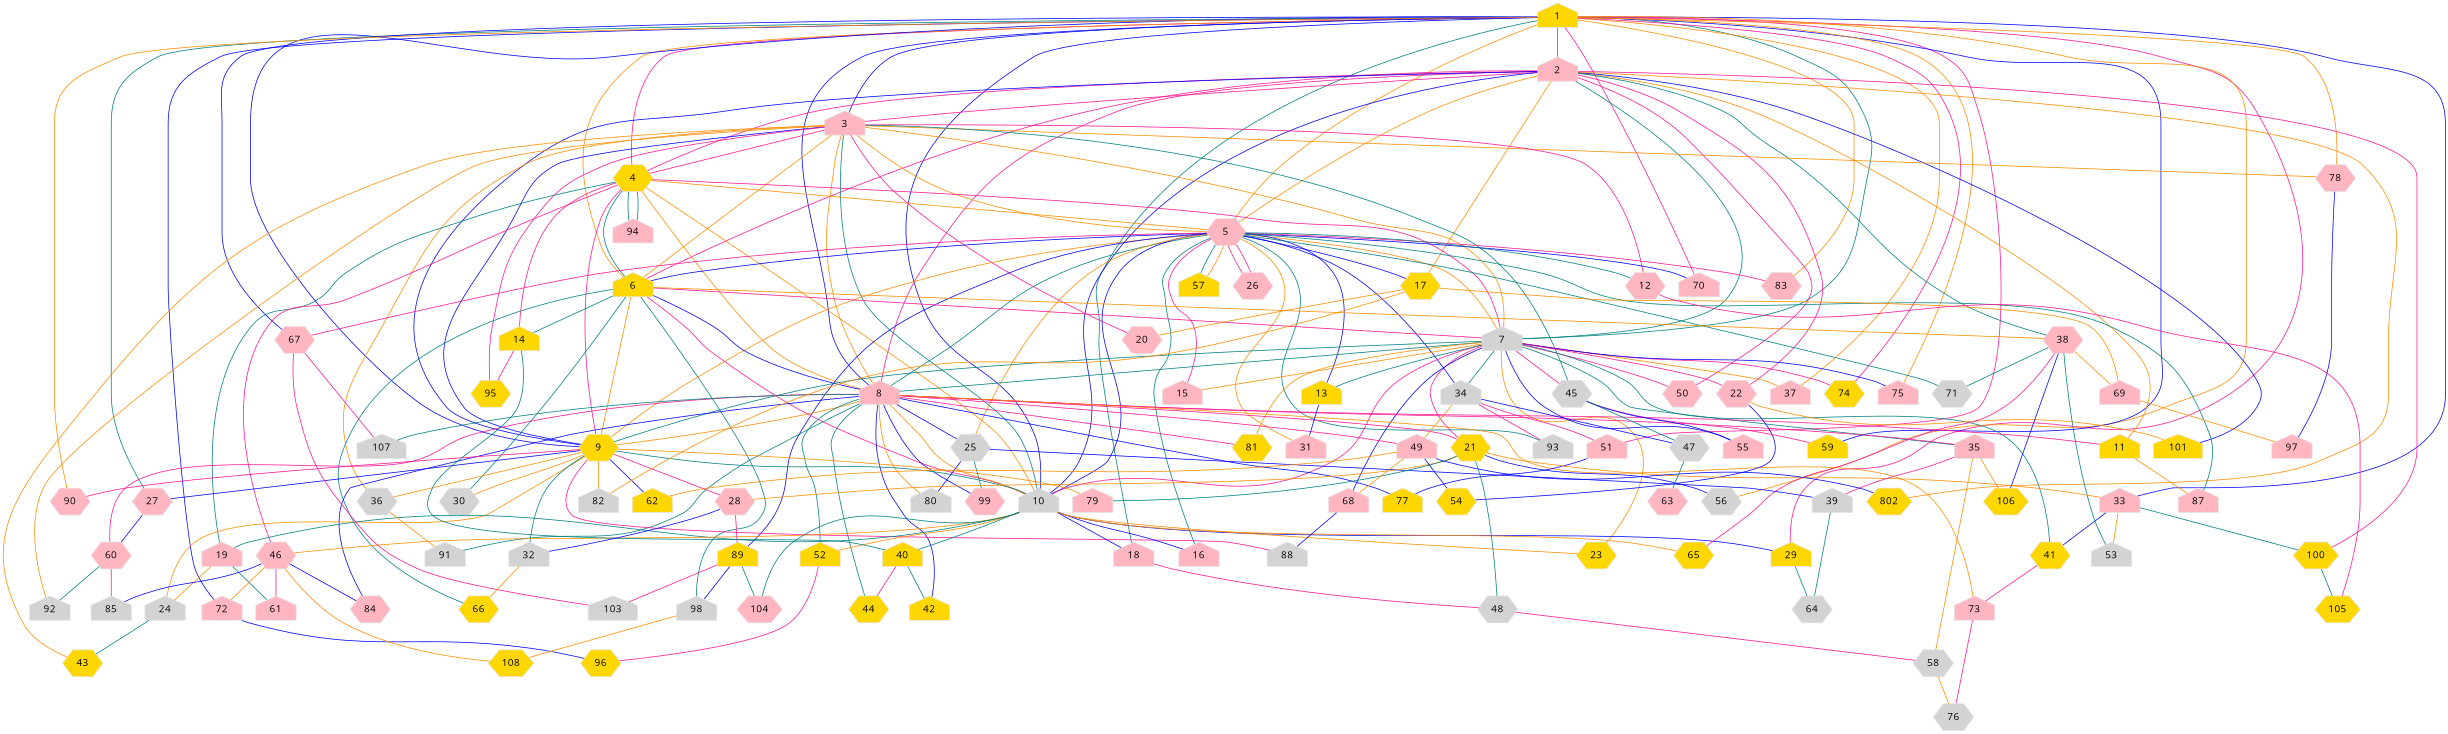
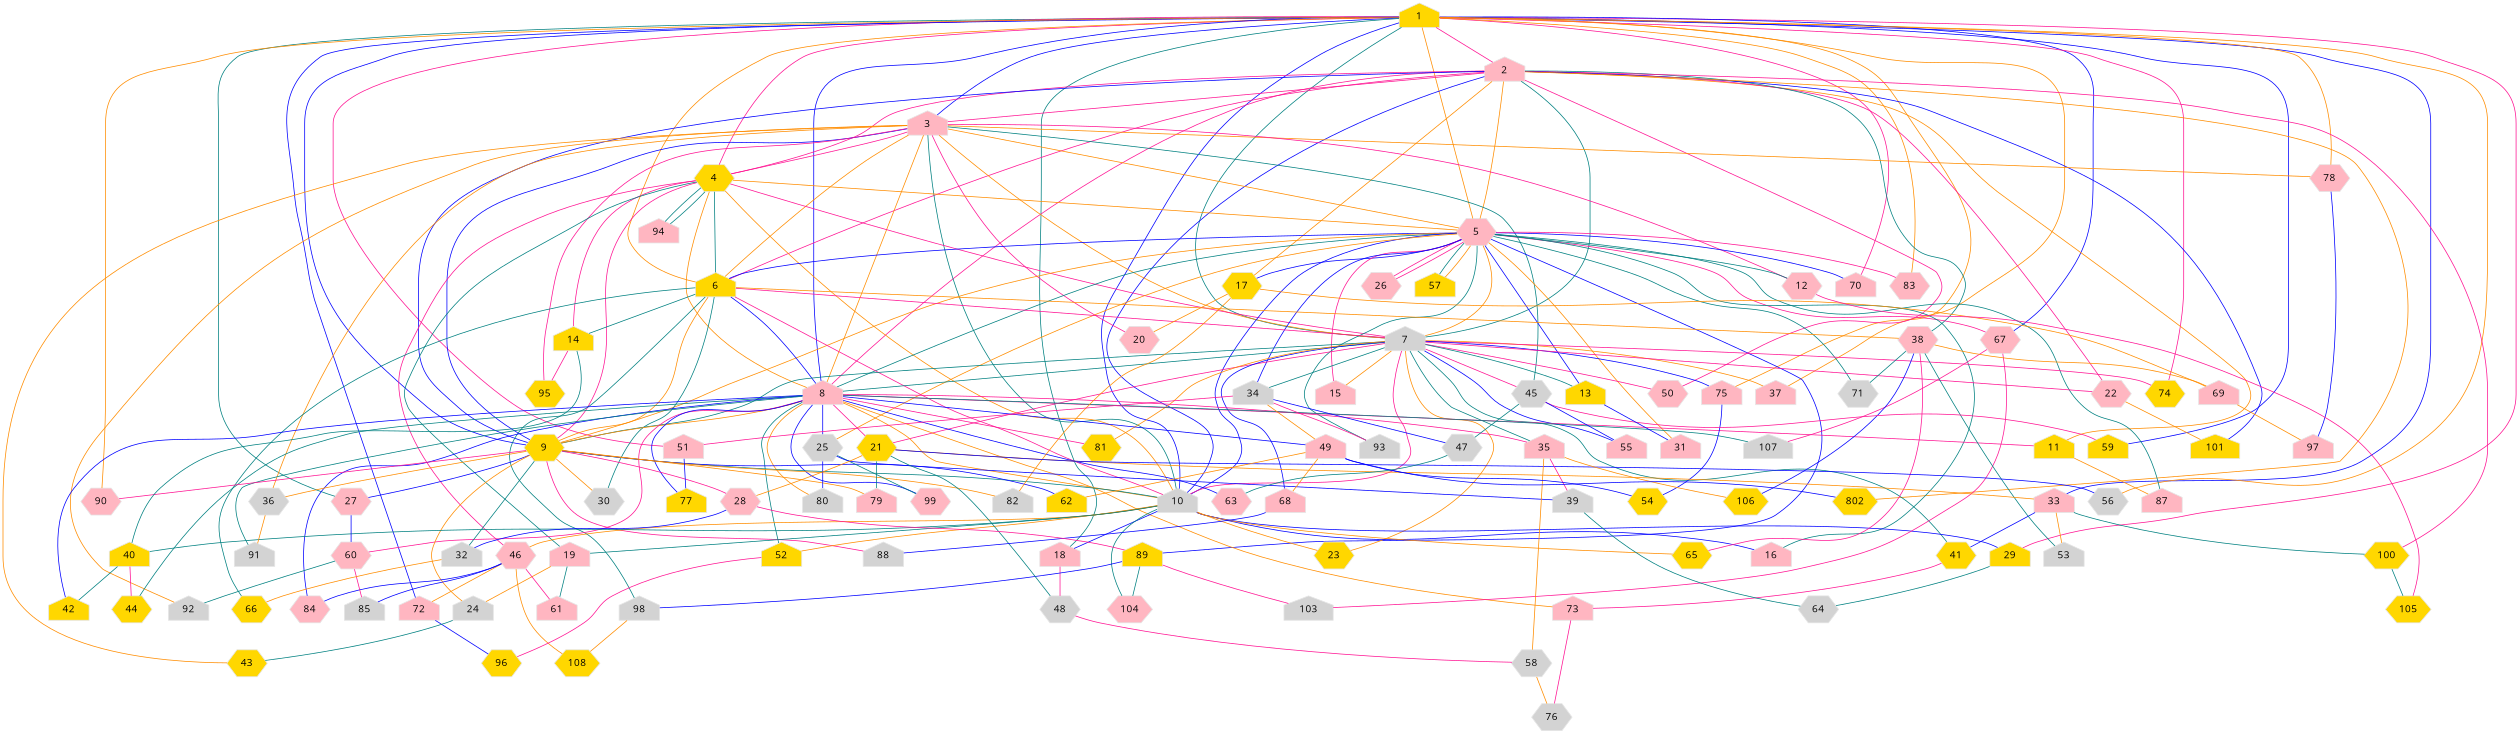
edge "8" -- "49": color deeppink -> blue
edge "8" -- "63": added
edge "22" -- "54": now "75" -- "54"
